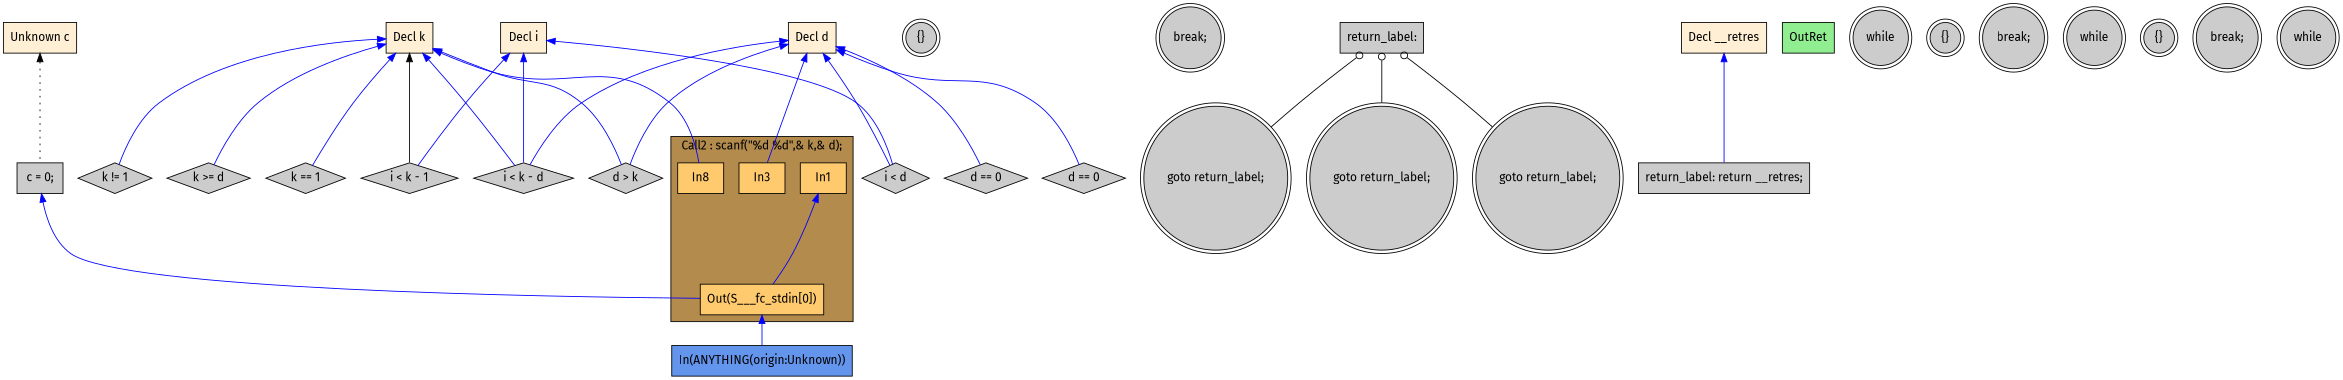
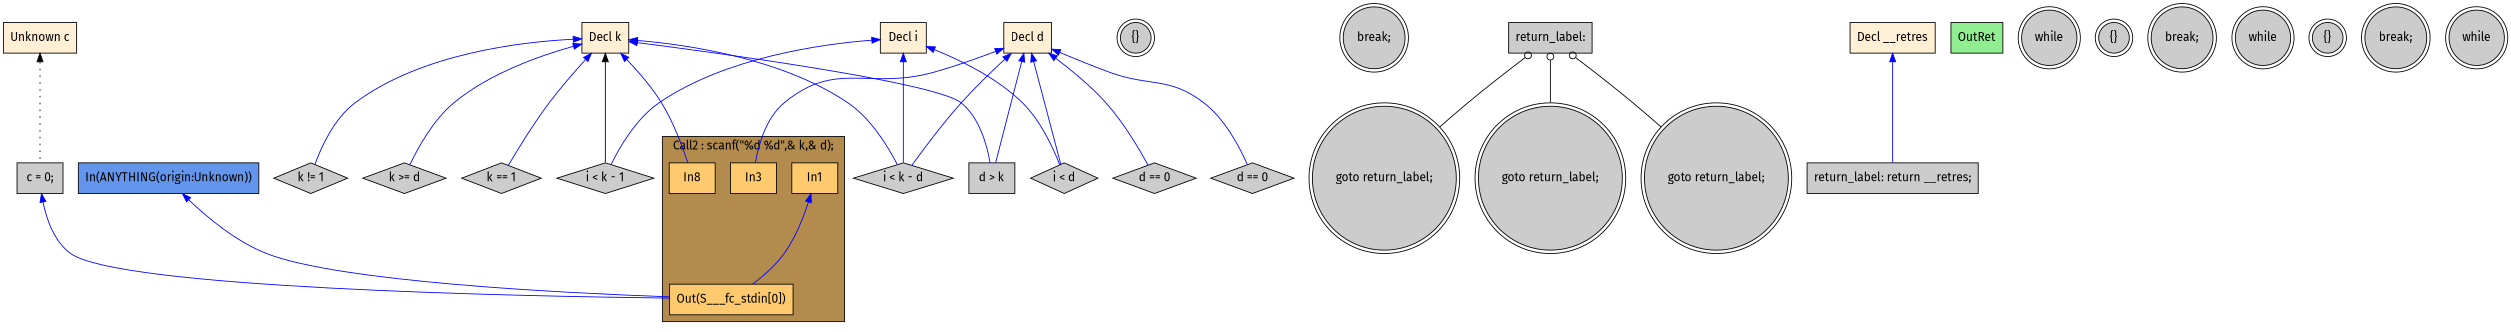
node "d > k": shape diamond -> box
edge "In(ANYTHING(origin:Unknown))" -> "Out(S___fc_stdin[0])": reversed
